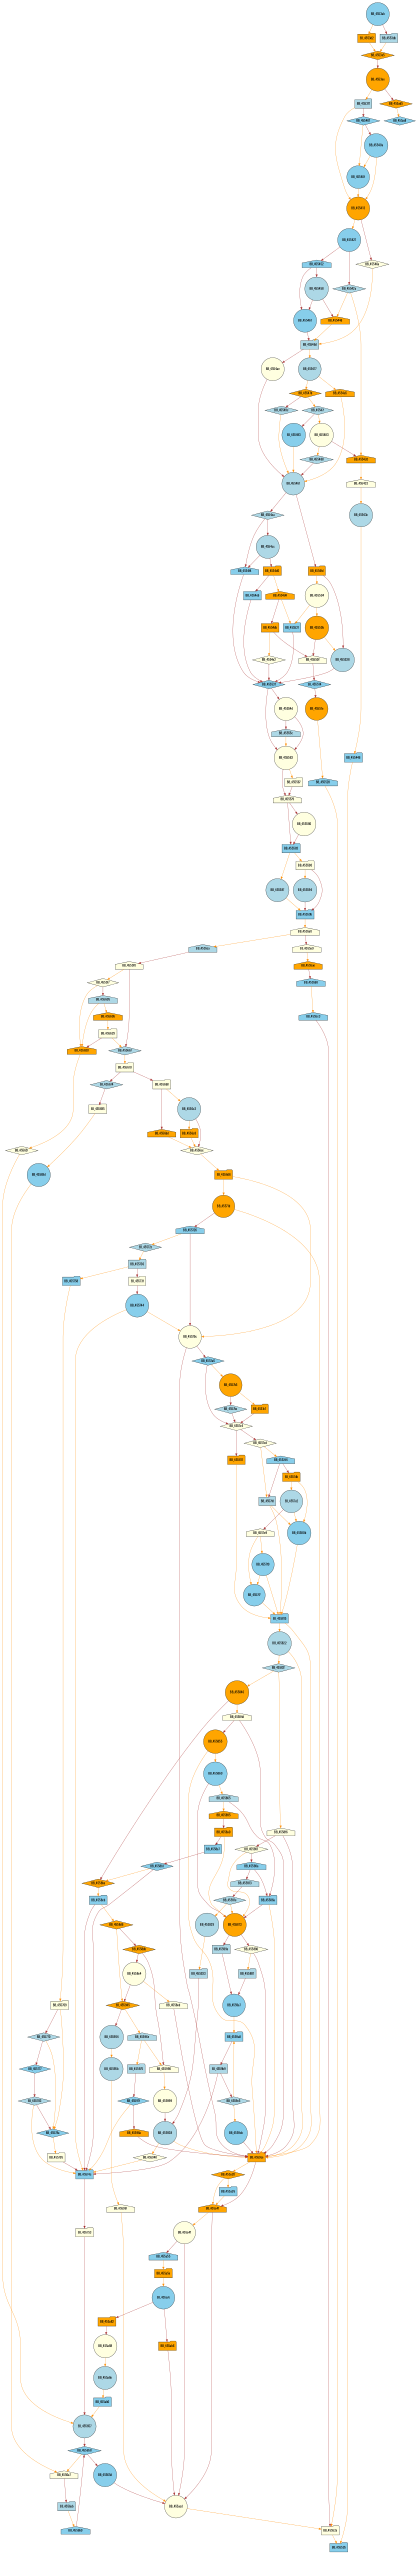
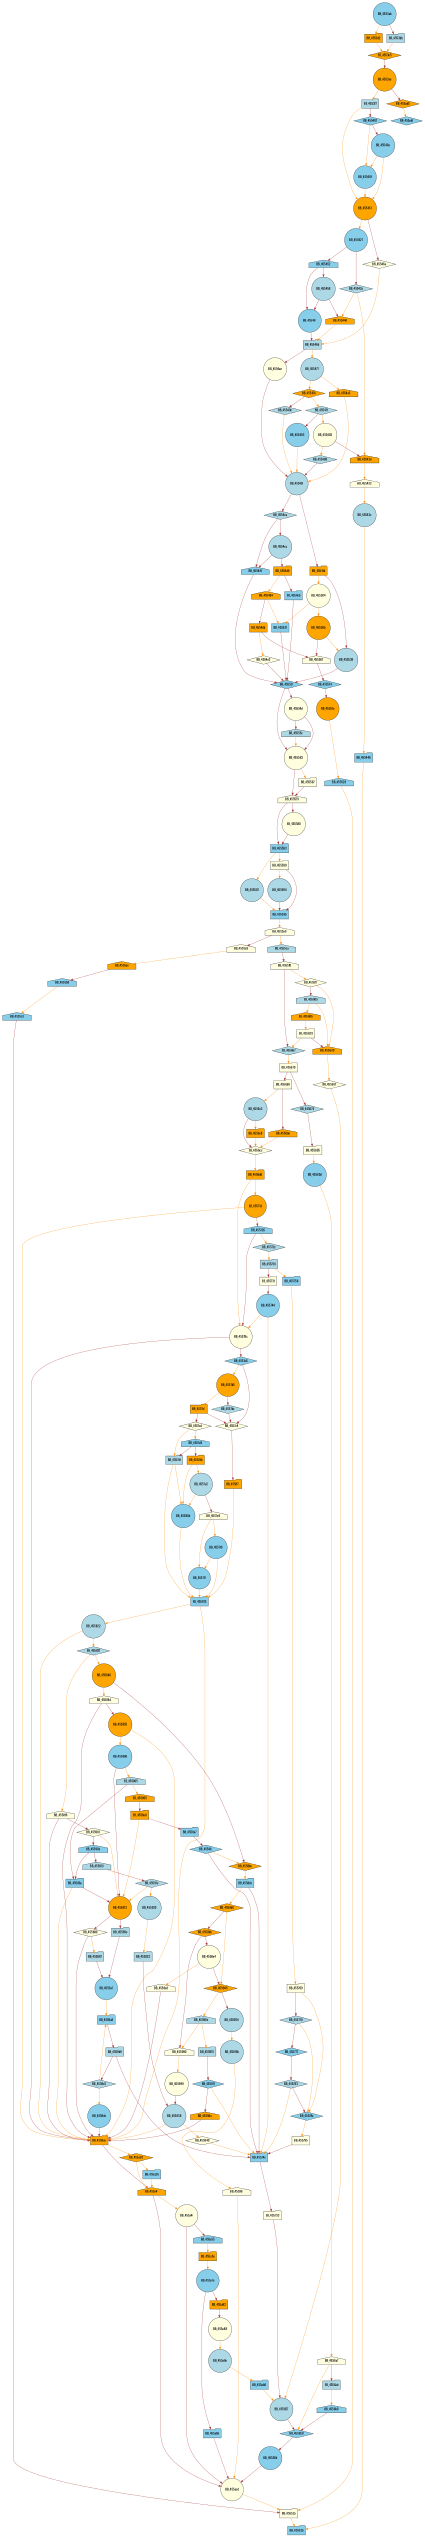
edge "BB_4557c4" -> "BB_4557cd": now "BB_4557c1" -> "BB_4557cd"
node "BB_455ab6": fillcolor orange -> skyblue
edge "BB_455658" -> "BB_4556a7": reversed
